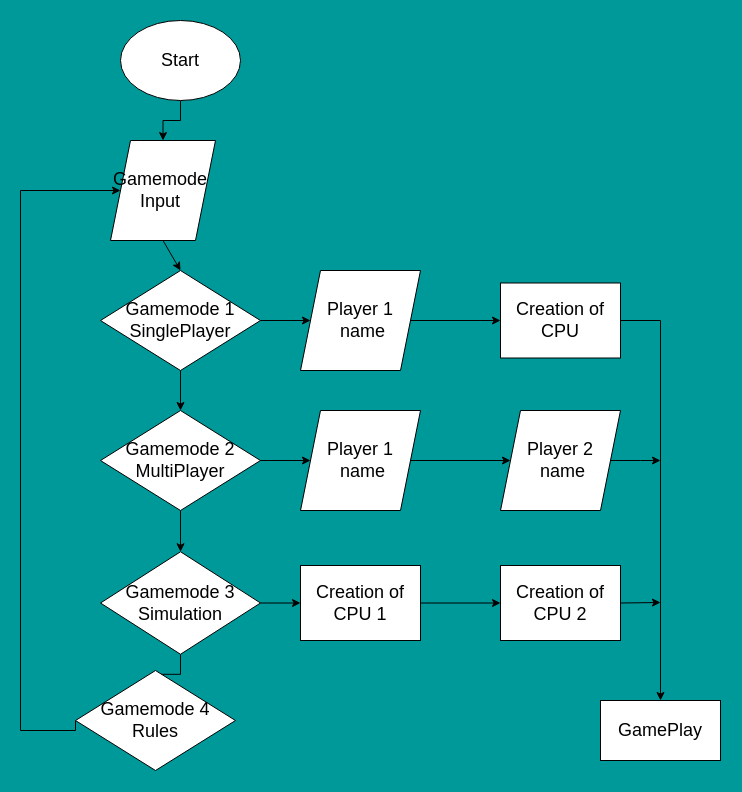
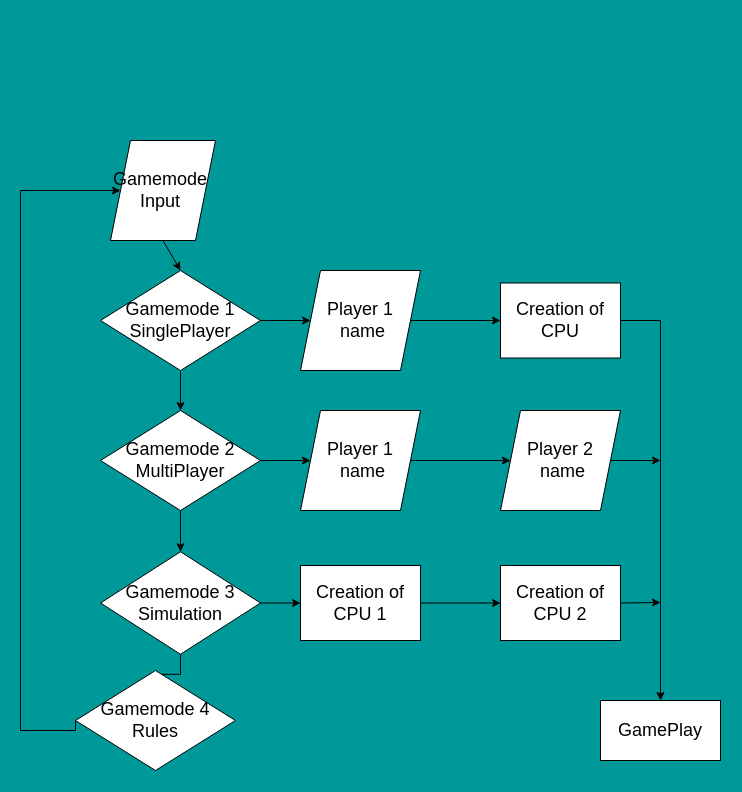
node "Start": removed
edge "Start" -> "Gamemode Input": removed
